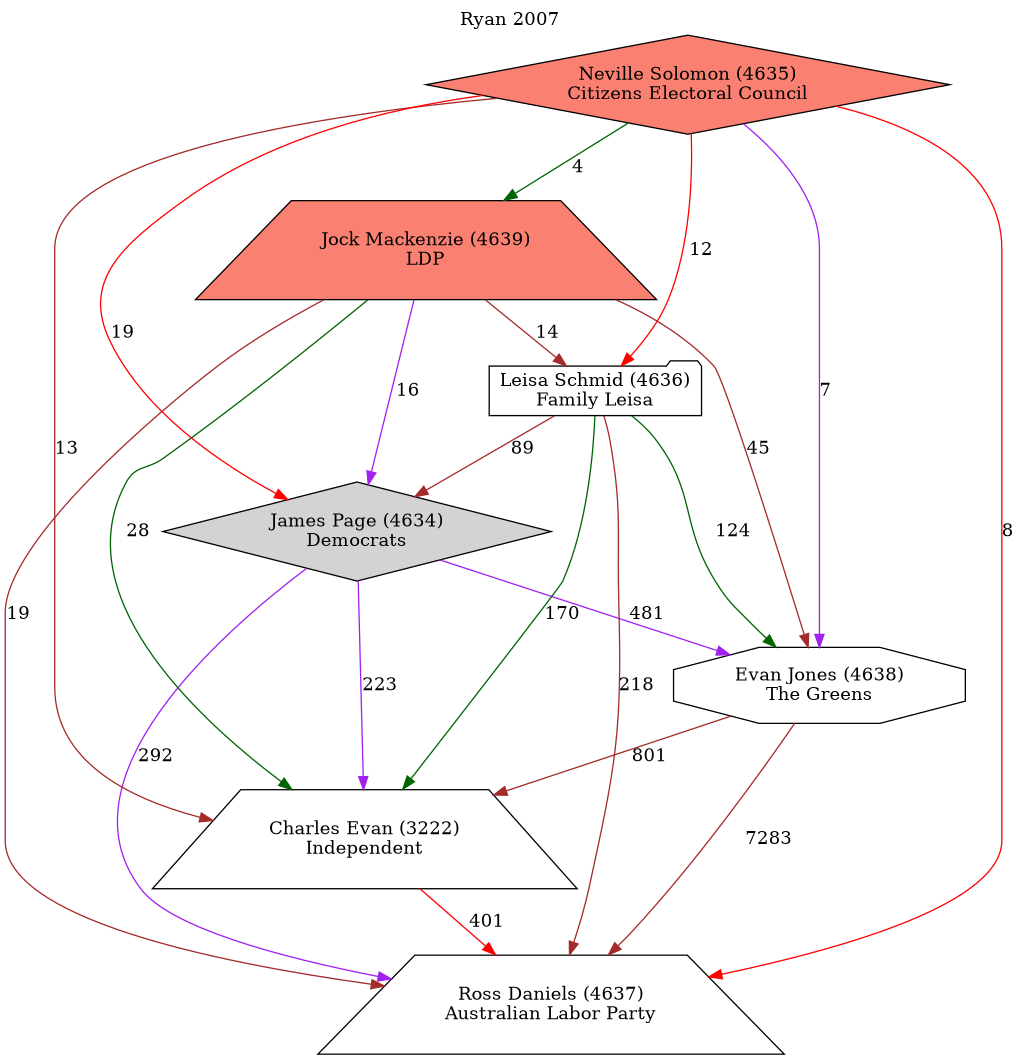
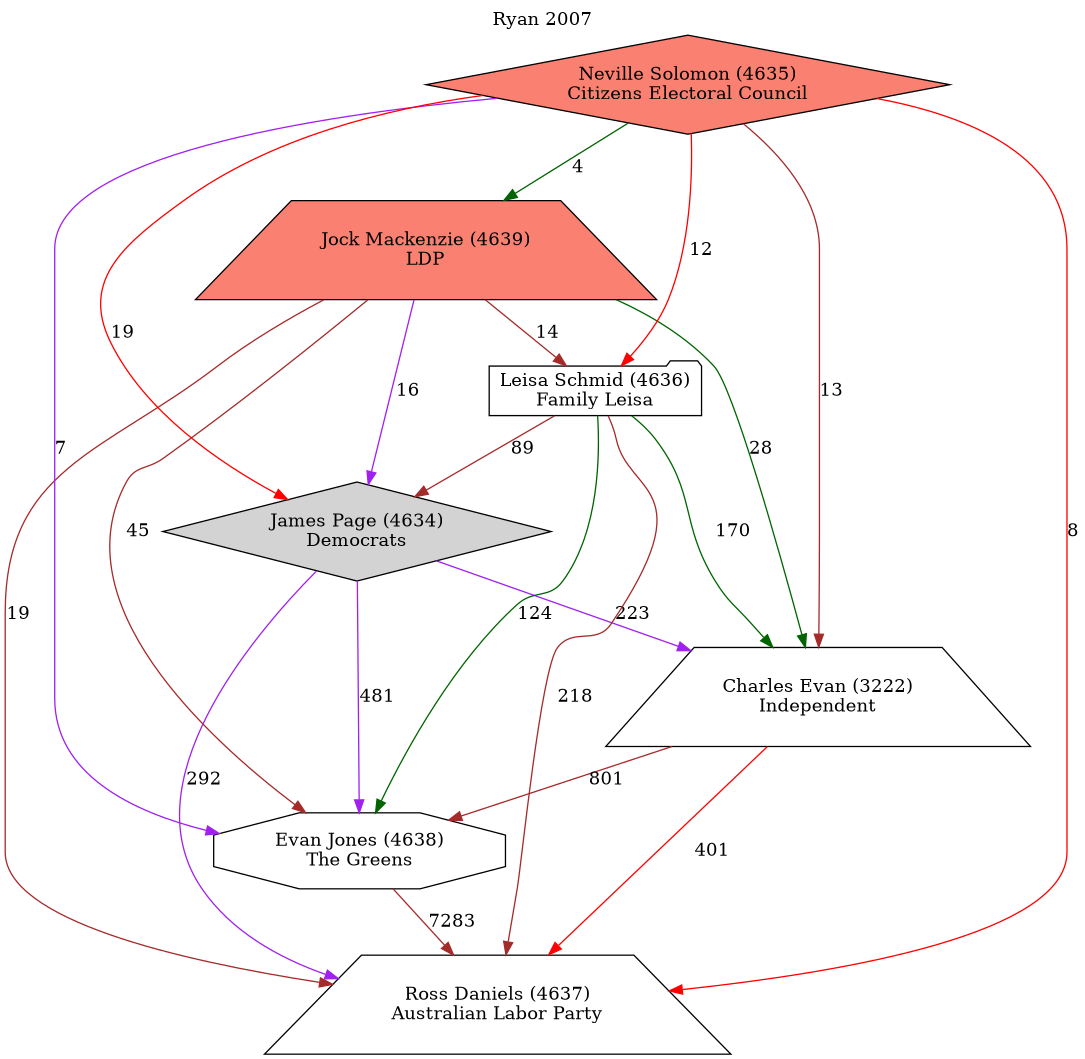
edge "Evan Jones (4638) The Greens" -> "Charles Evan (3222) Independent": reversed
